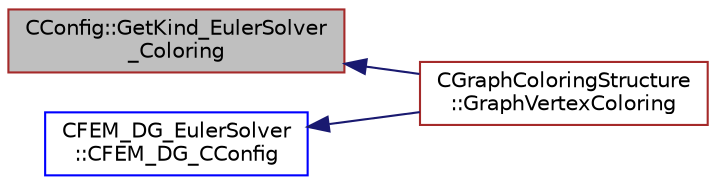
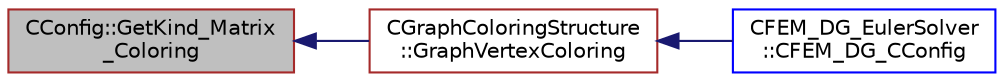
node "CConfig::GetKind_EulerSolver _Coloring": label "CConfig::GetKind_EulerSolver _Coloring" -> "CConfig::GetKind_Matrix _Coloring"
edge "CGraphColoringStructure ::GraphVertexColoring" -> "CFEM_DG_EulerSolver ::CFEM_DG_CConfig": reversed
